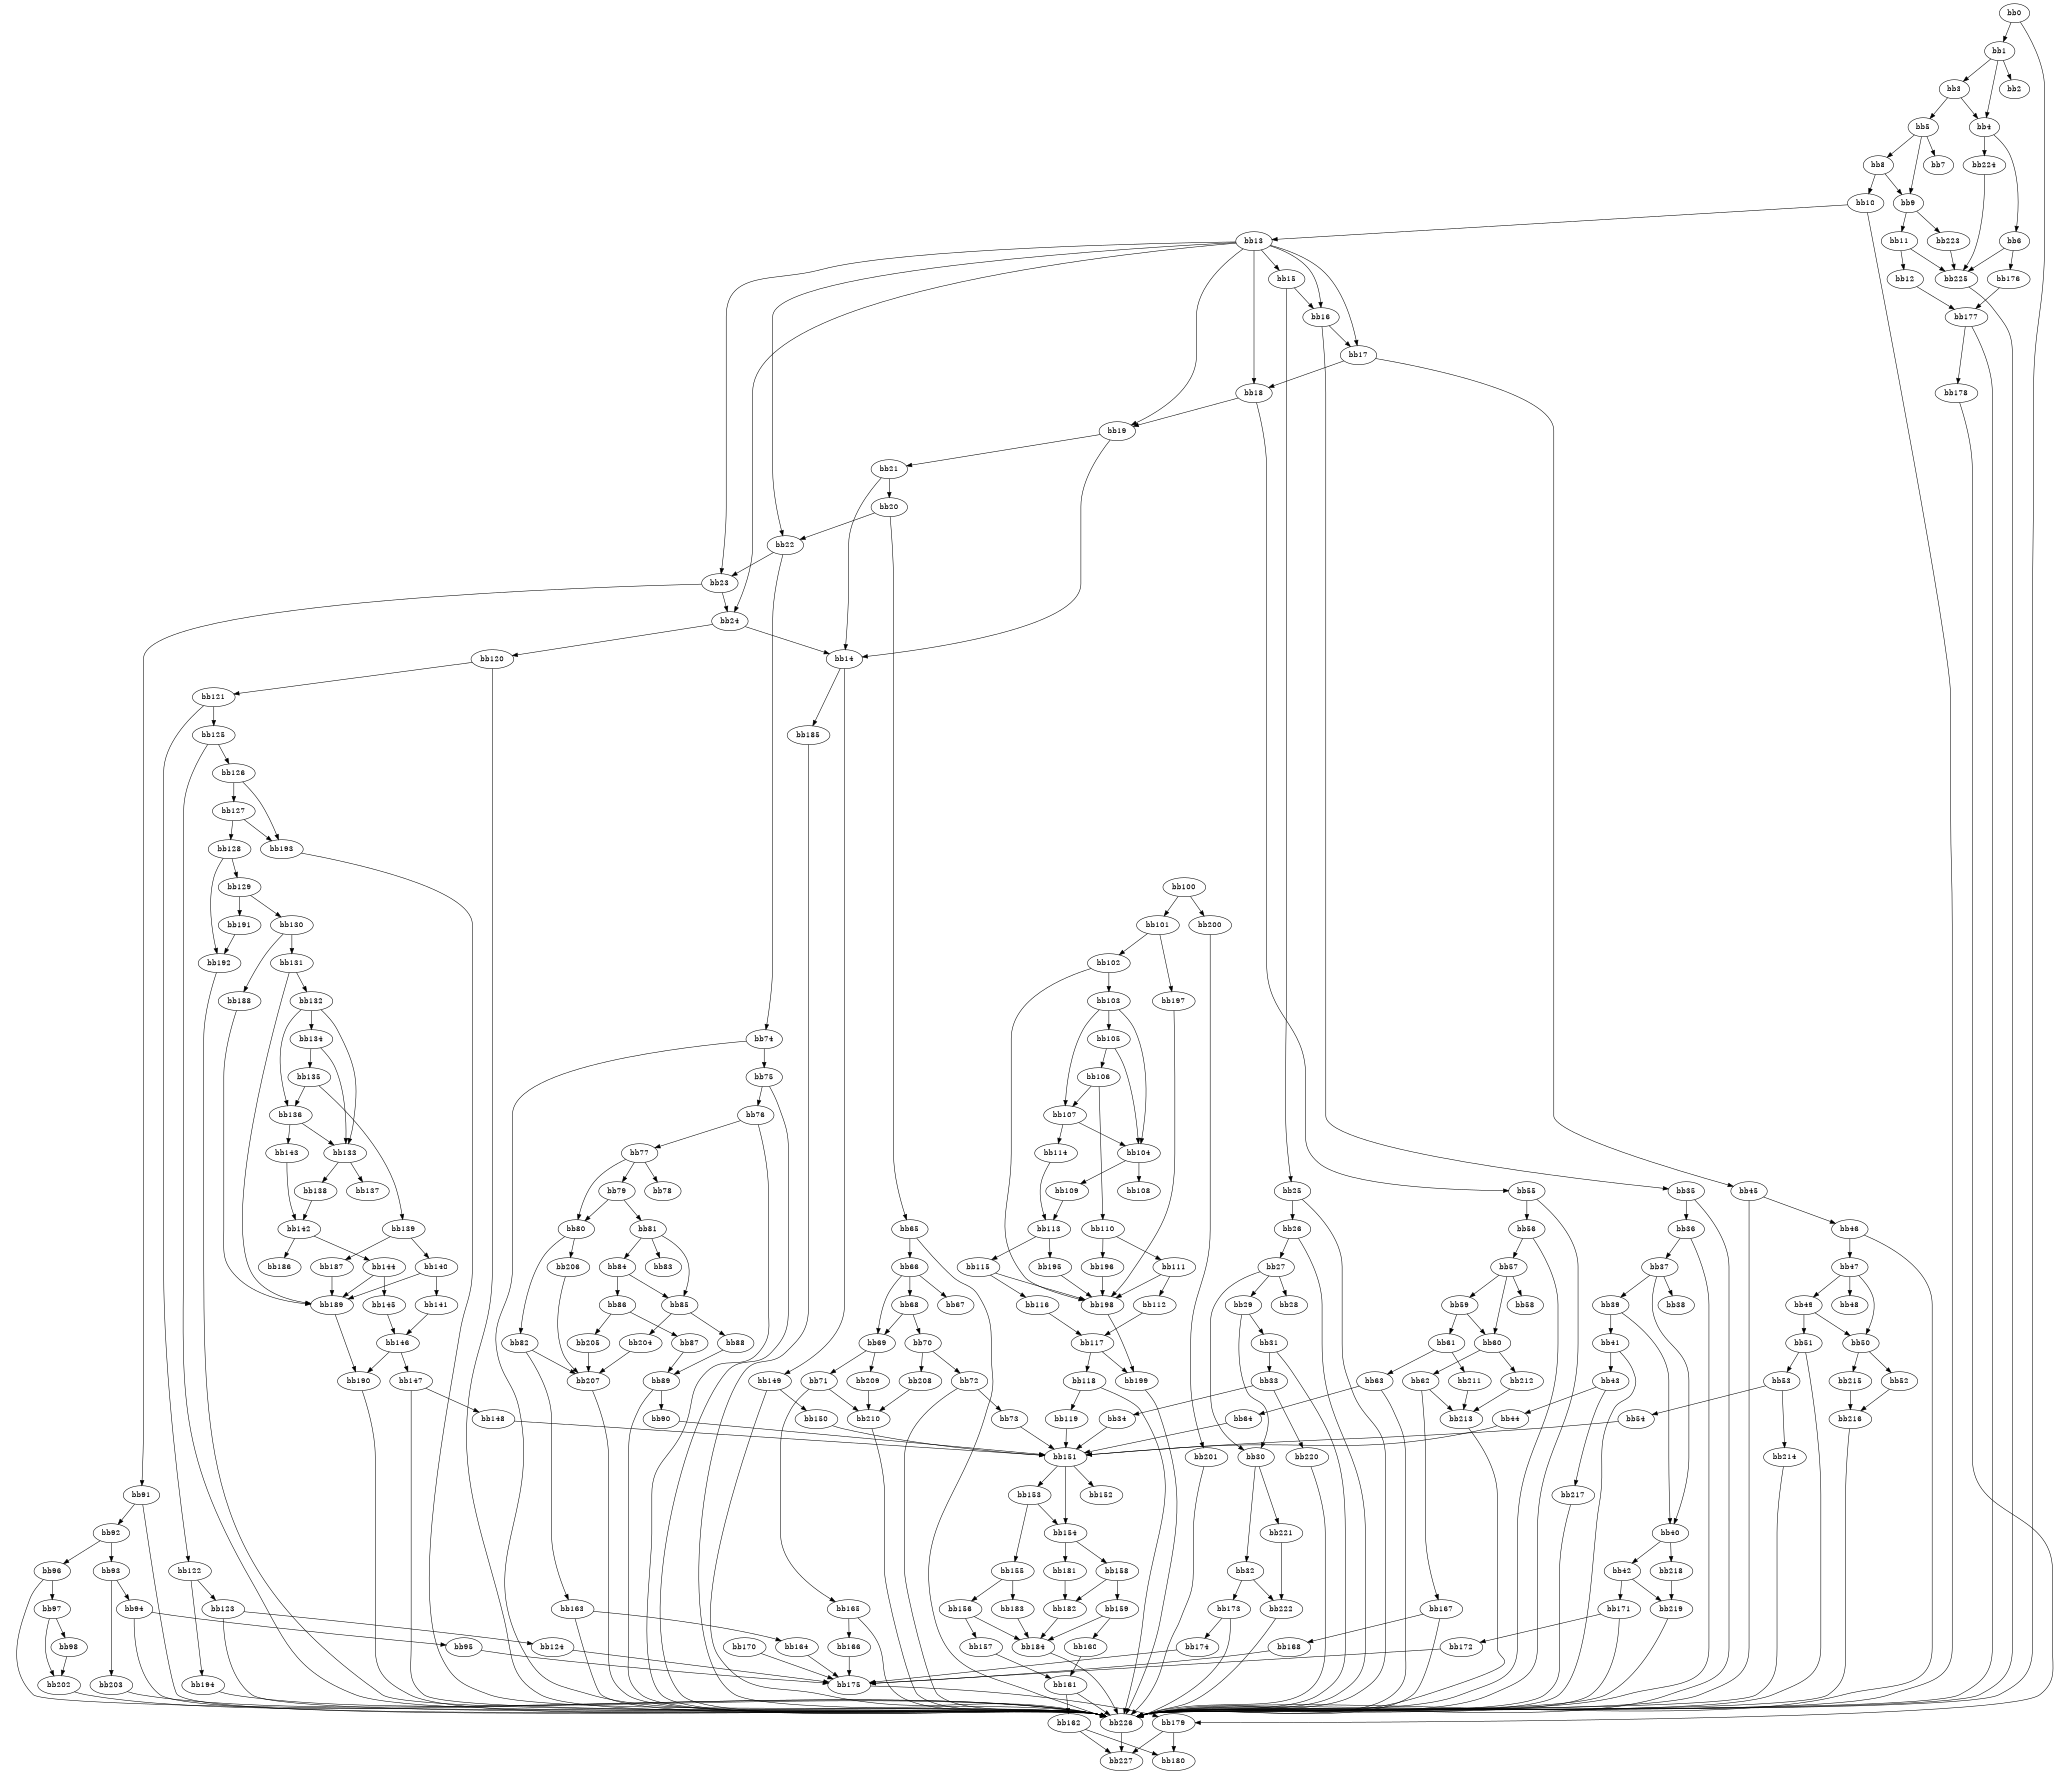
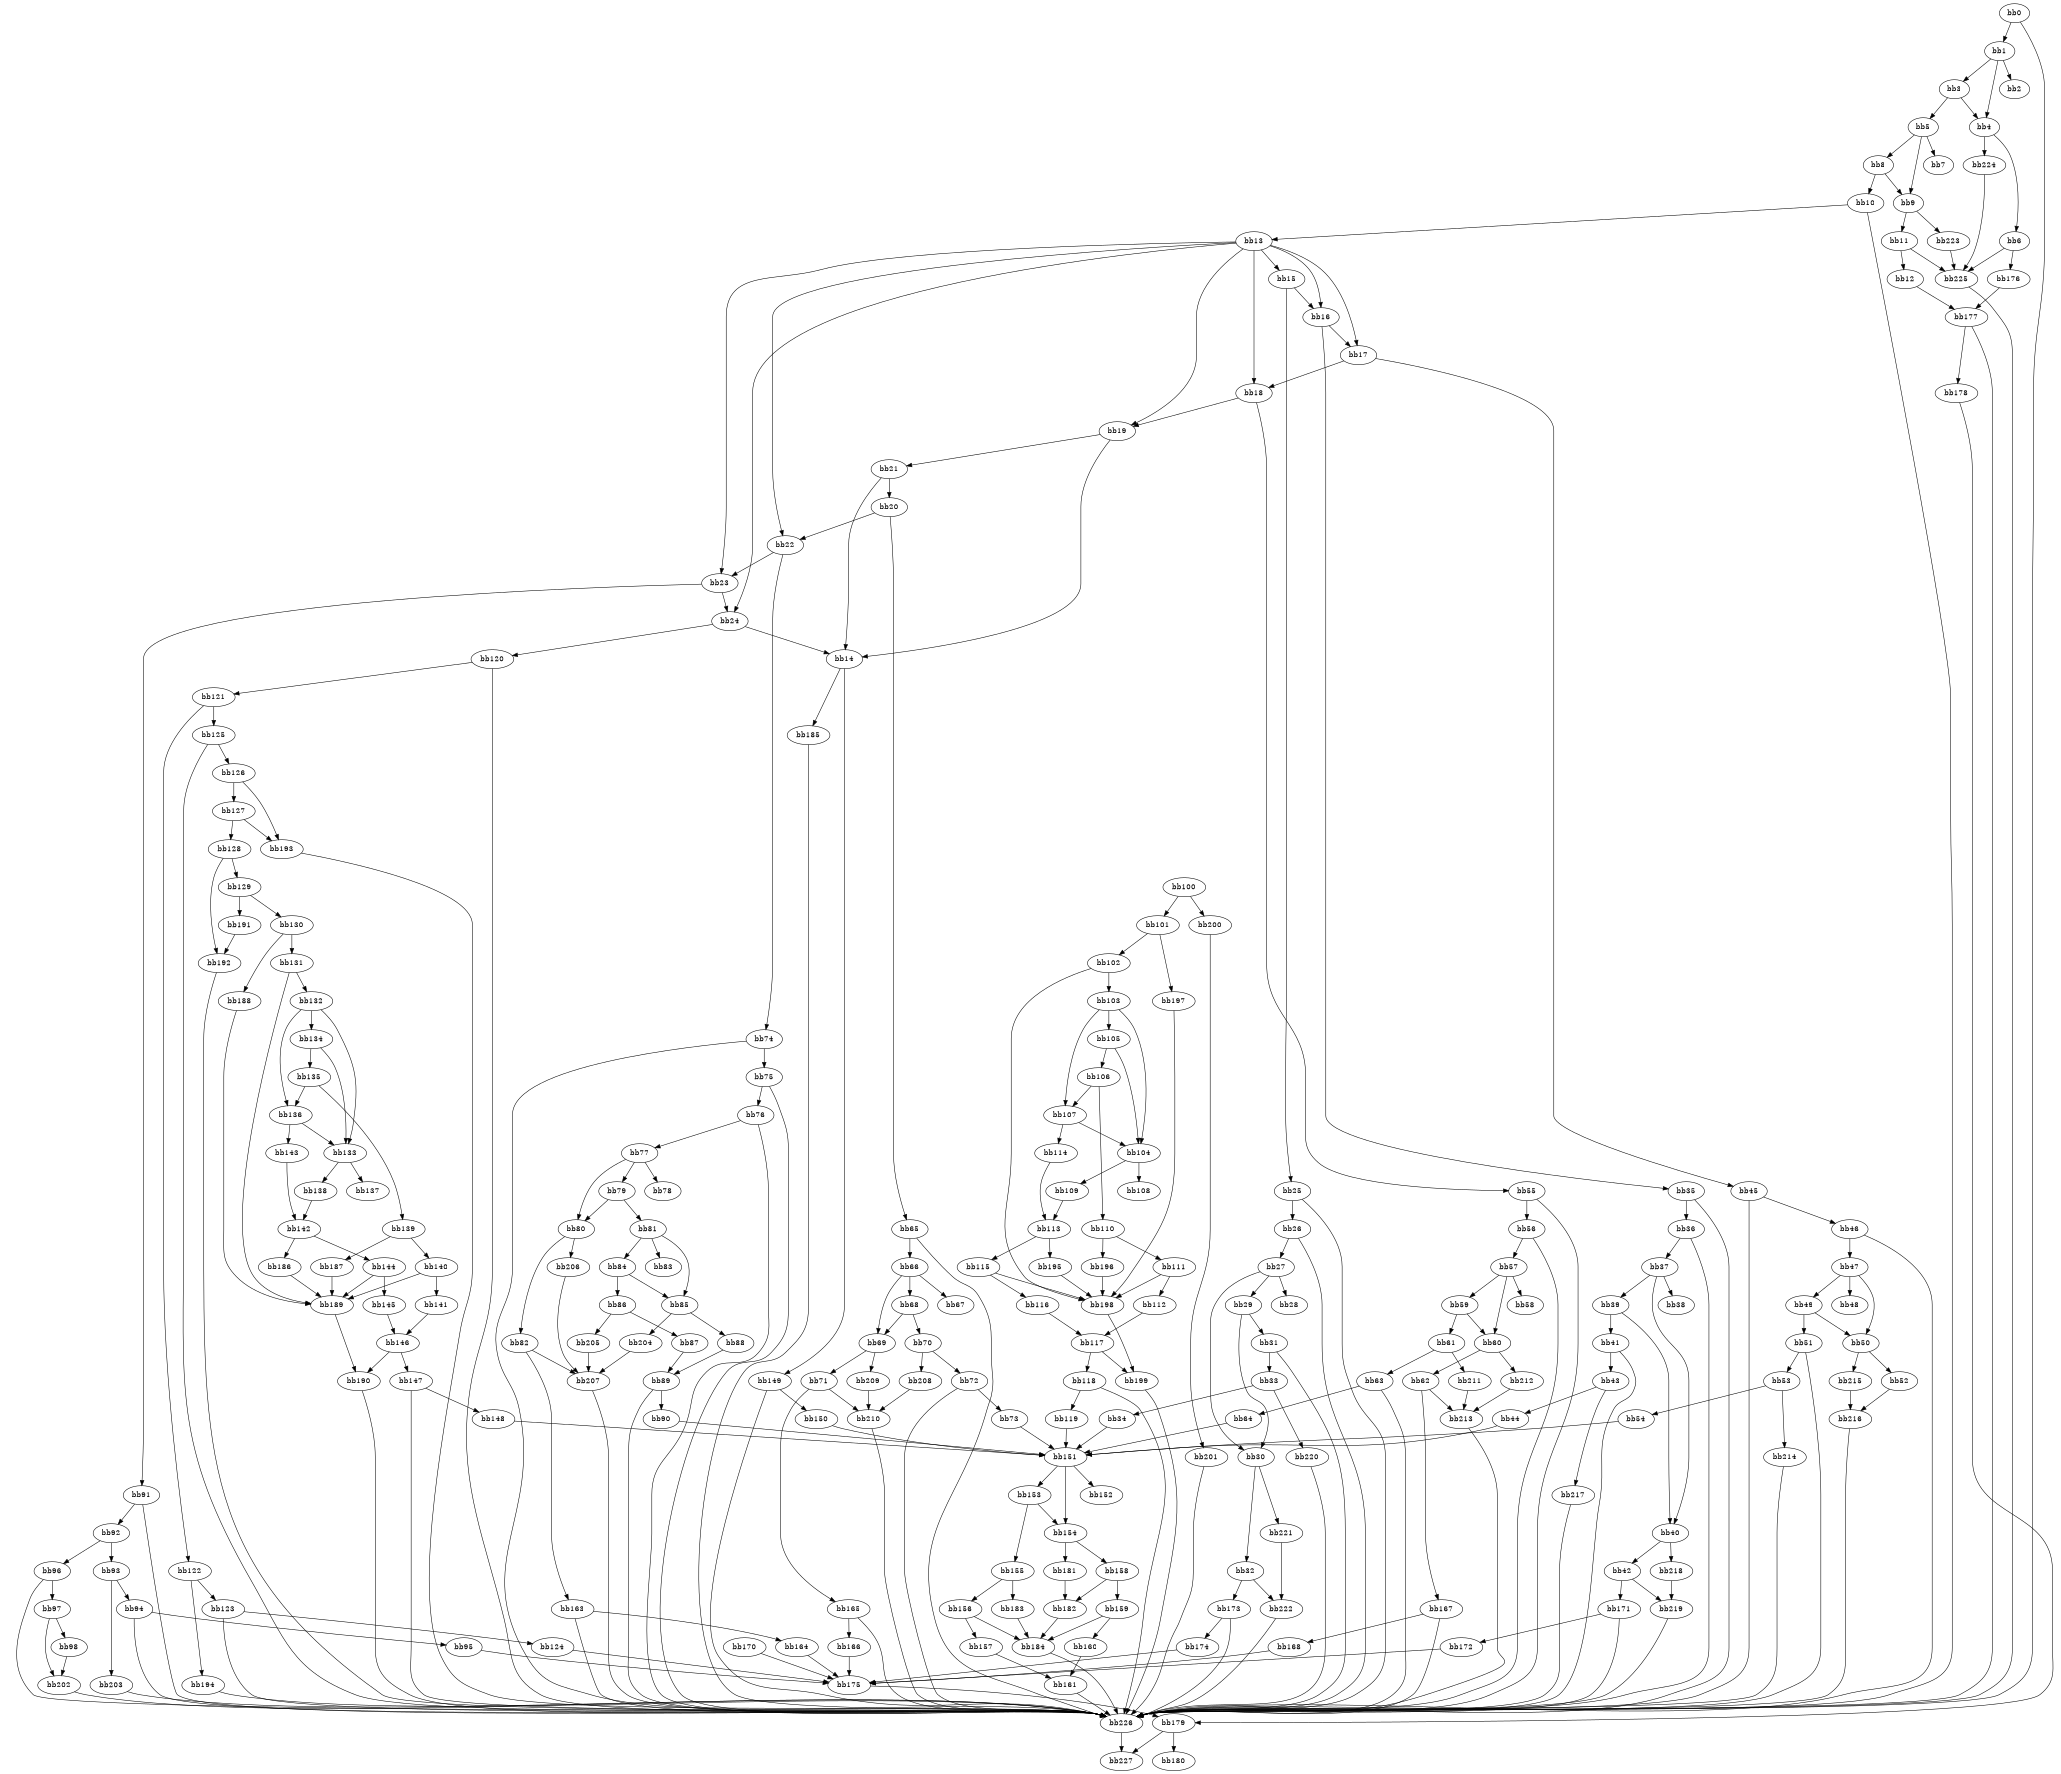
edge "bb186" -> "bb189": added
node "bb162": removed
